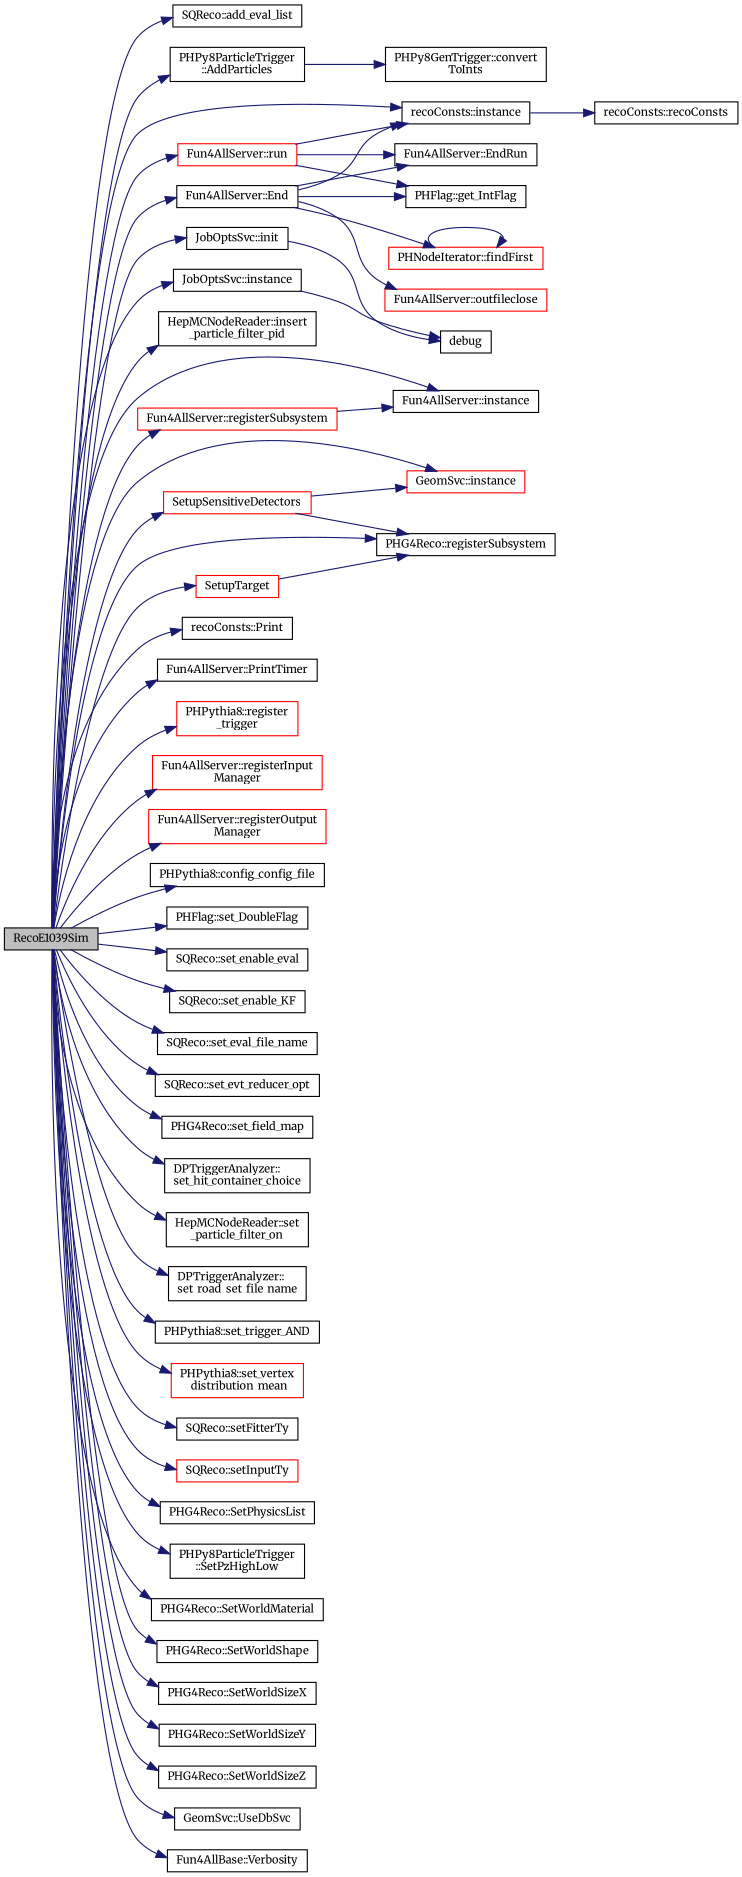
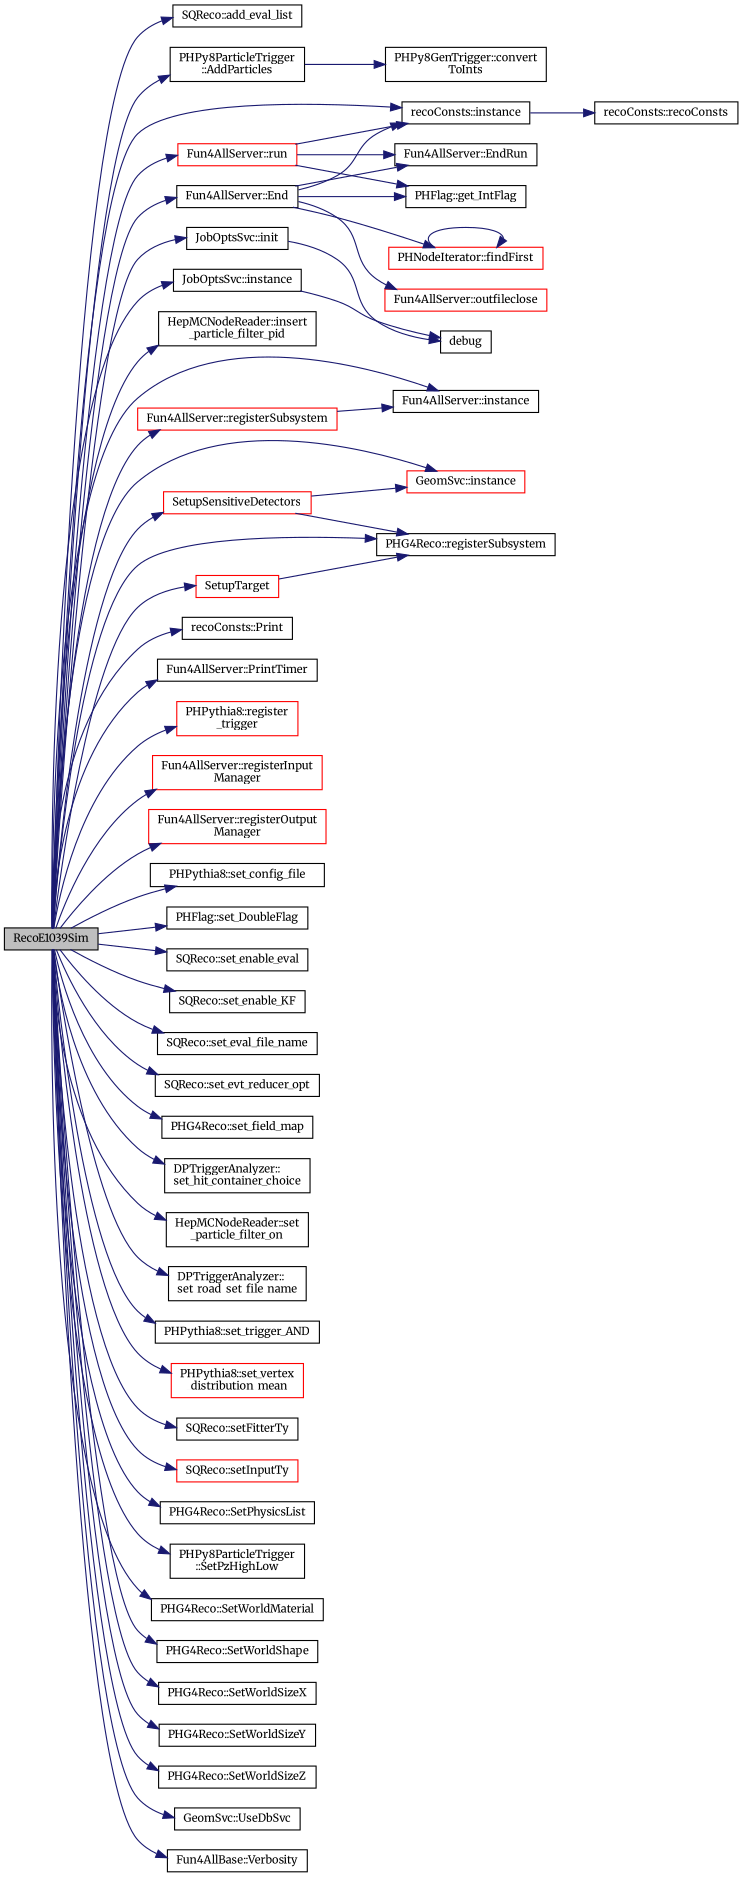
node "PHPythia8::config_config_file": label "PHPythia8::config_config_file" -> "PHPythia8::set_config_file"
